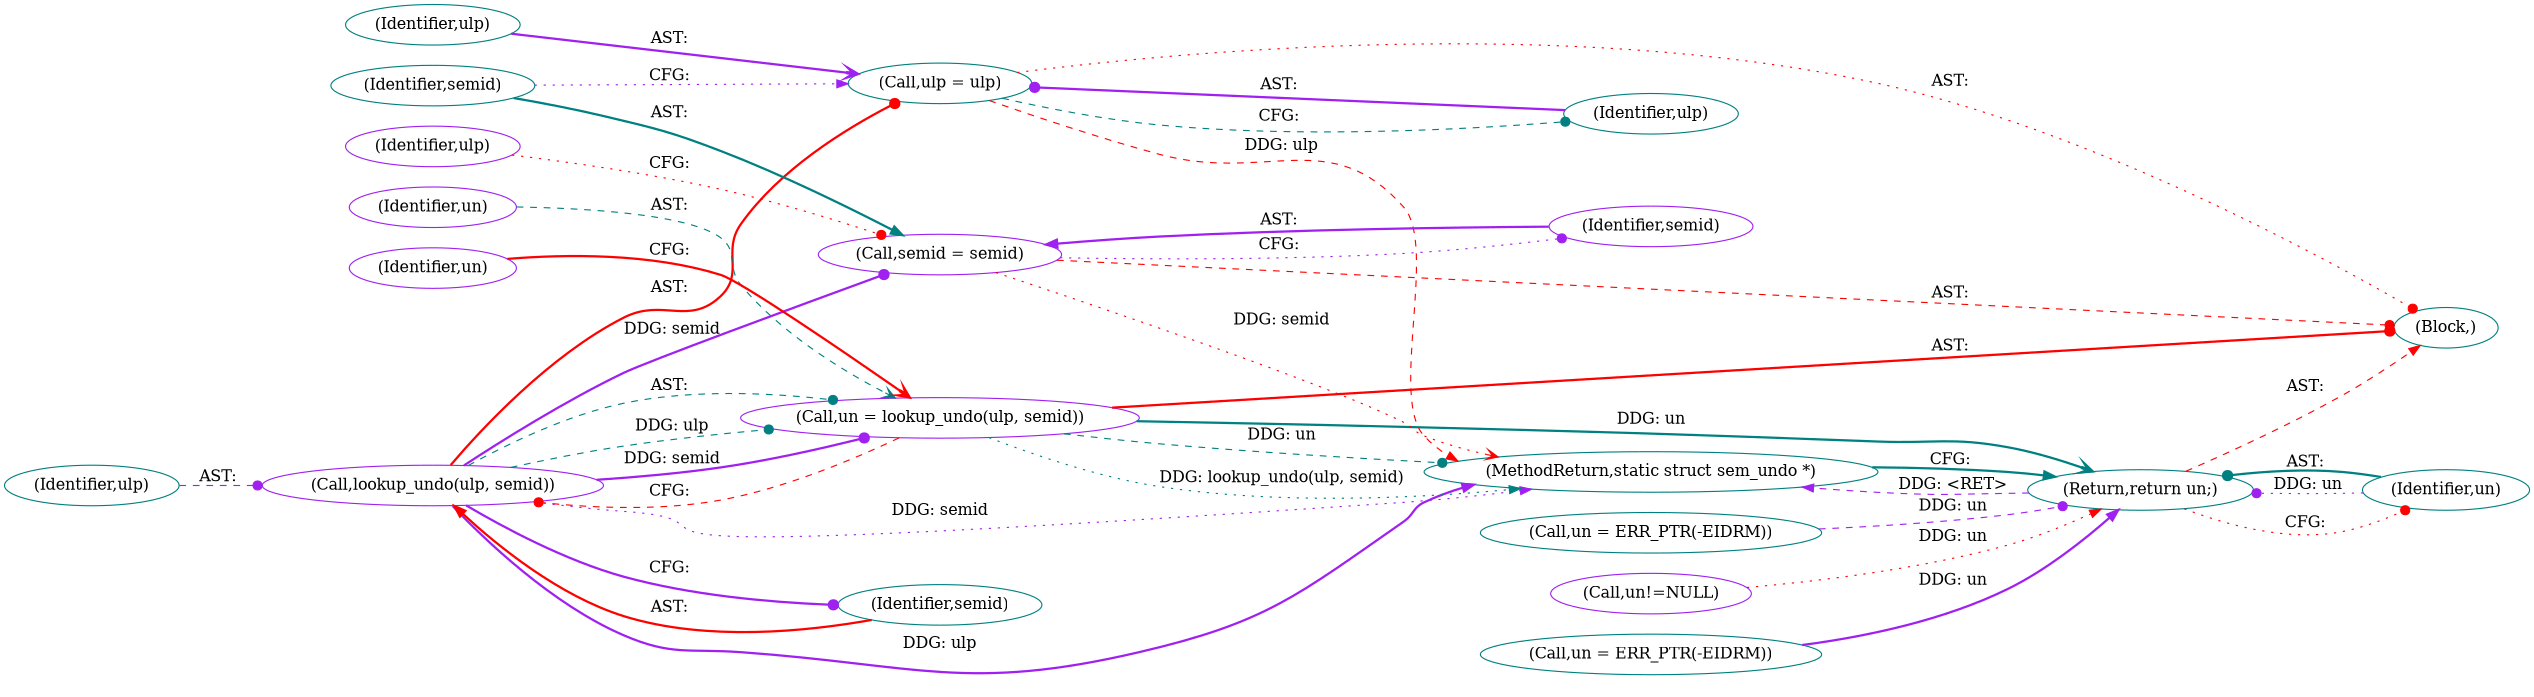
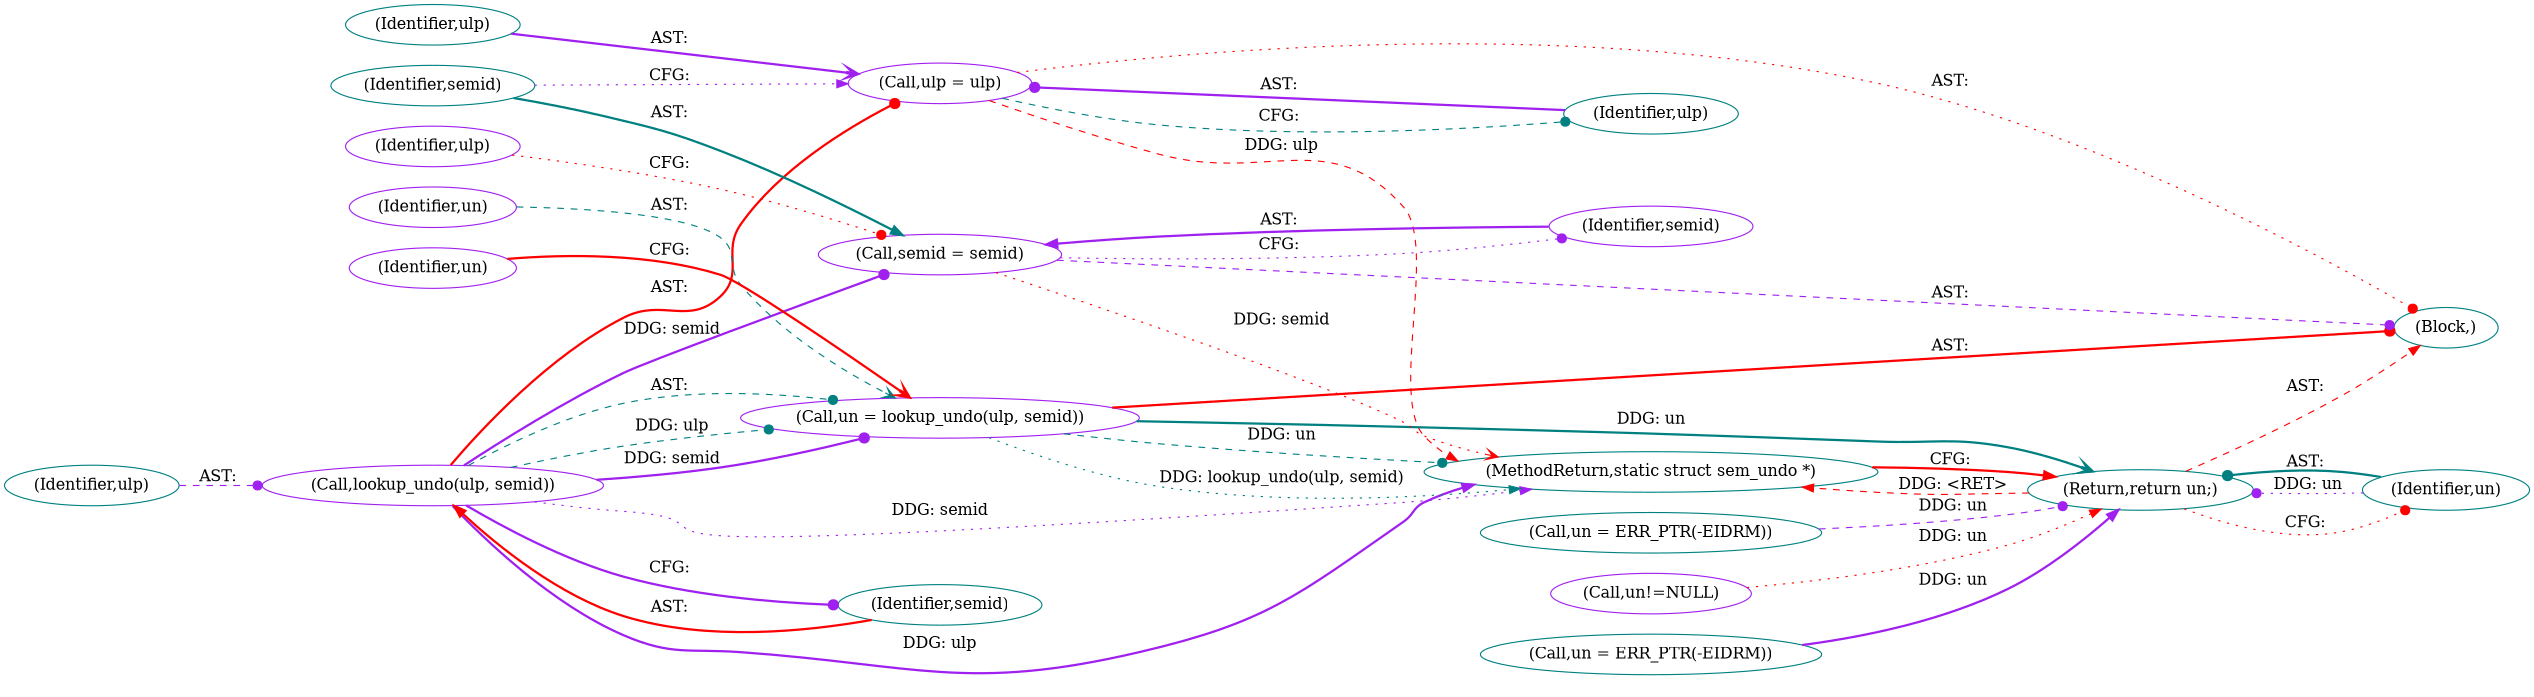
node "(Call,ulp = ulp)": color teal -> purple
edge "(Call,semid = semid)" -> "(Block,)": color red -> purple
edge "(MethodReturn,static struct sem_undo *)" -> "(Return,return un;)": color teal -> red
edge "(Return,return un;)" -> "(MethodReturn,static struct sem_undo *)": color purple -> red
edge "(Call,un = lookup_undo(ulp, semid))" -> "(Call,lookup_undo(ulp, semid))": removed, label "CFG:"
